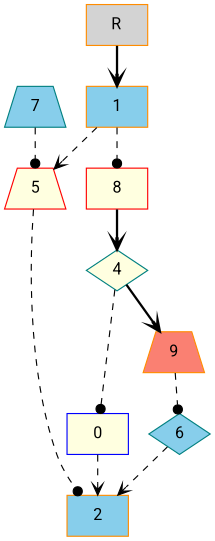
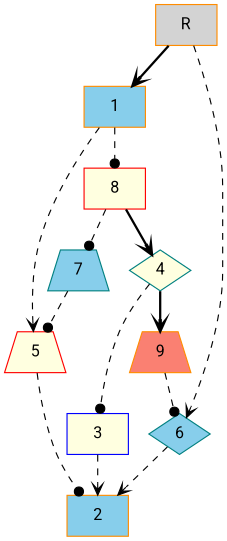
edge "8" -> "7": added
edge "R" -> "6": added
node "0": label "0" -> "3"
